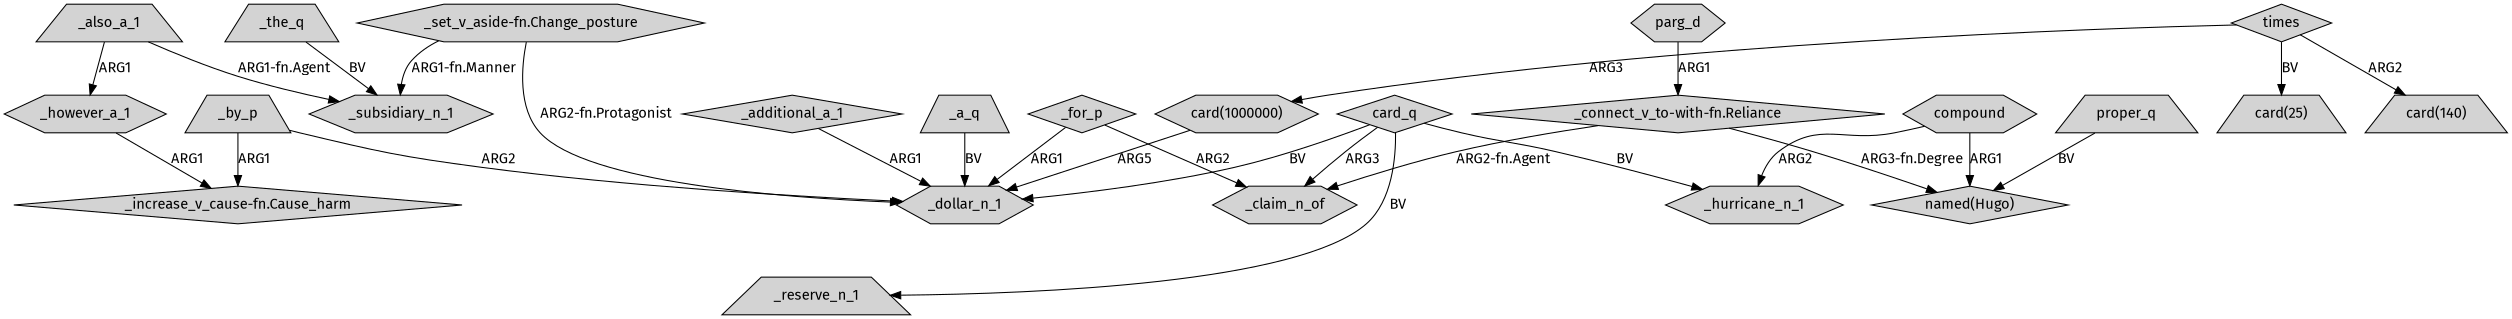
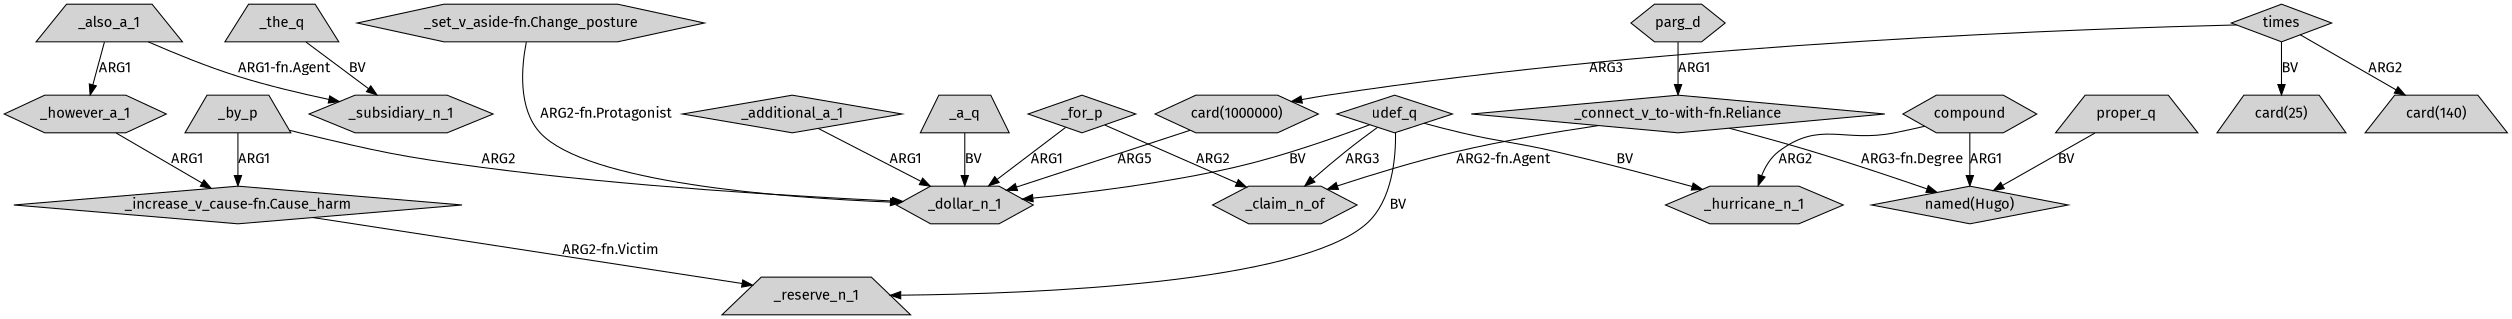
edge "_set_v_aside-fn.Change_posture" -> "_subsidiary_n_1": removed, label "ARG1-fn.Manner"
node "card_q": label "card_q" -> "udef_q"
edge "_increase_v_cause-fn.Cause_harm" -> "_reserve_n_1": added, label "ARG2-fn.Victim"
